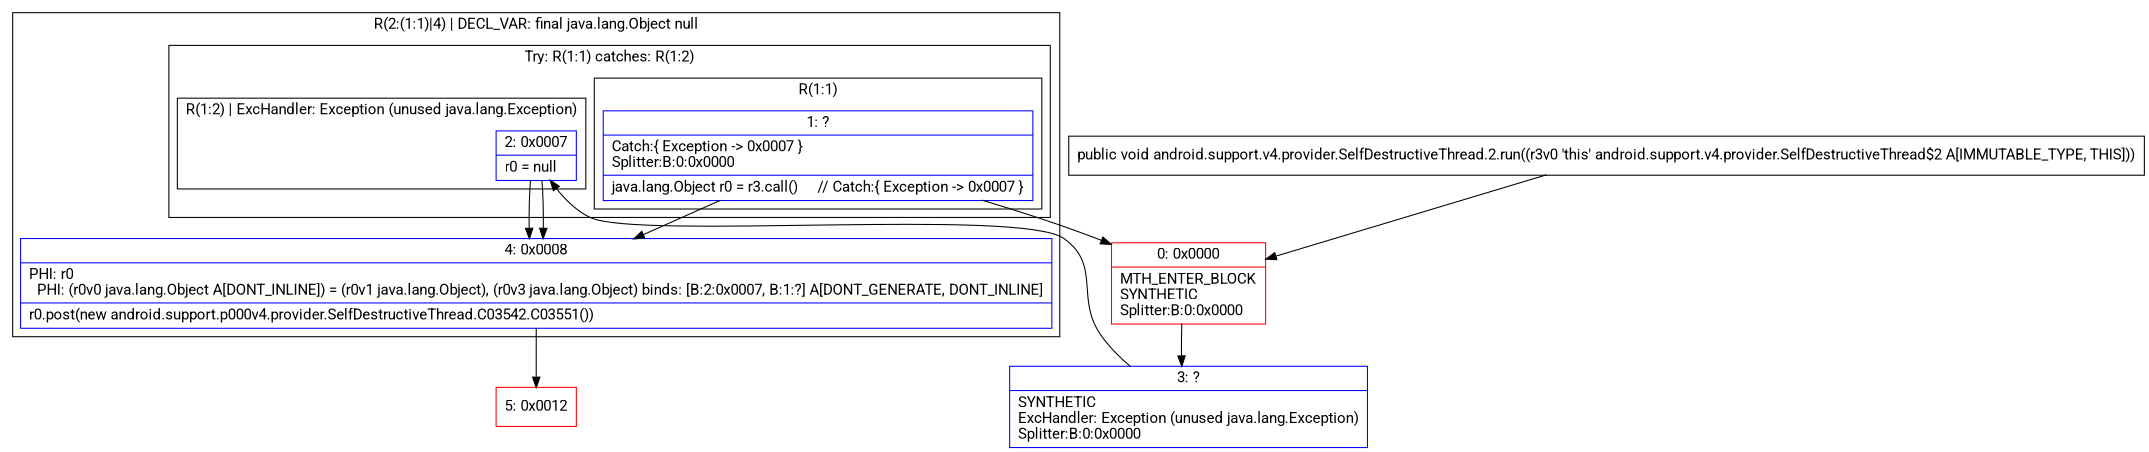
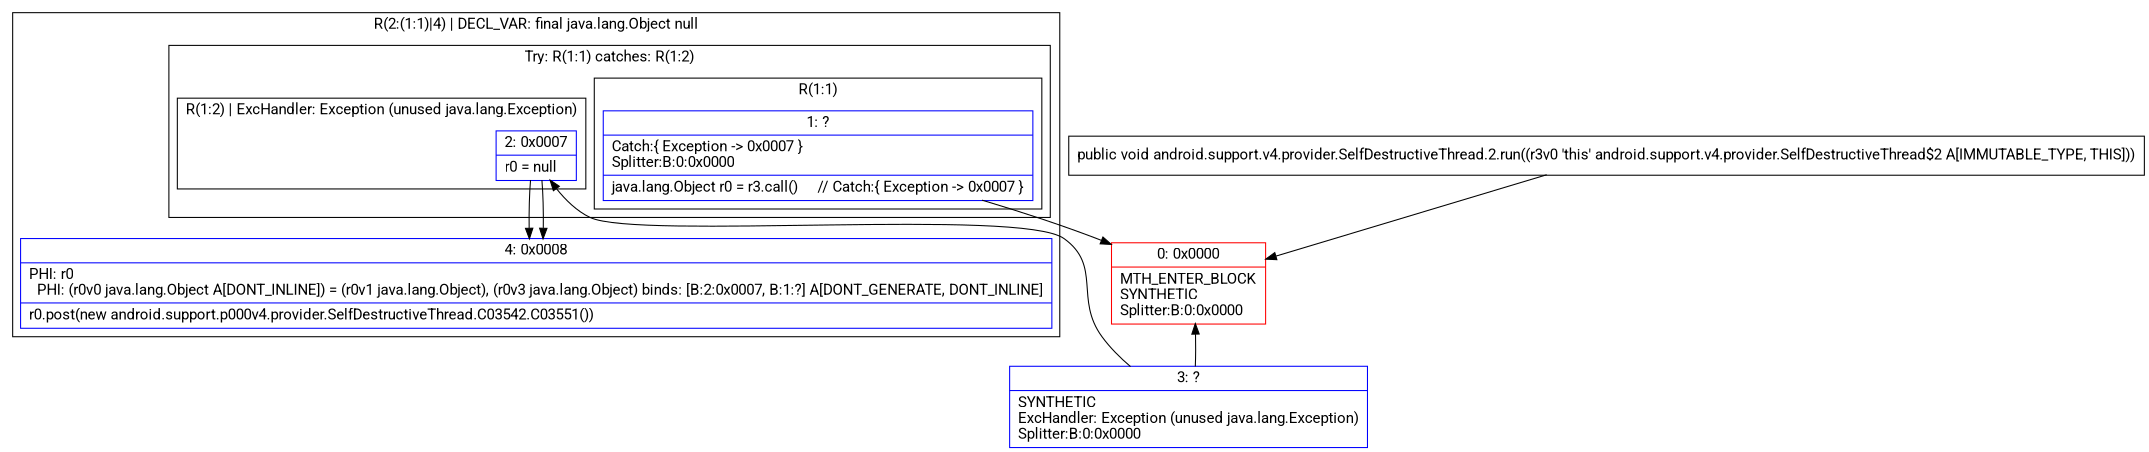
edge "1: ?" -> "4: 0x0008": removed
edge "0: 0x0000" -> "3: ?": reversed
node "5: 0x0012": removed
